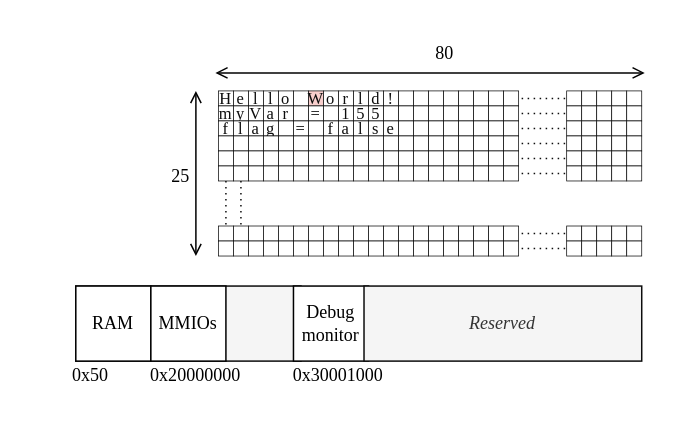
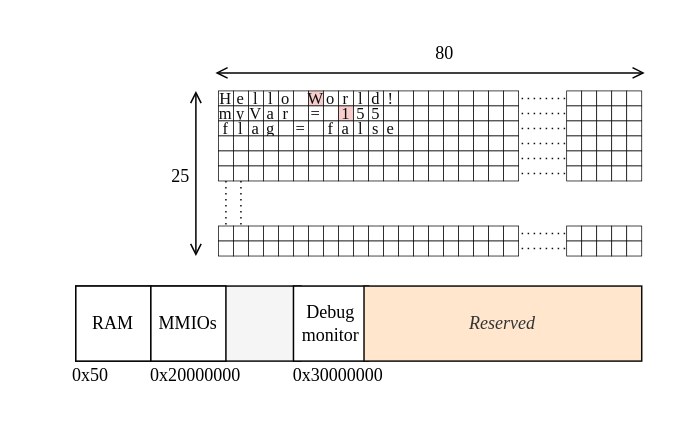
node "1": fillcolor #ffffff -> #f8cecc
node "Reserved": fillcolor #f5f5f5 -> #ffe6cc
node "0x30001000": label "0x30001000" -> "0x30000000"
